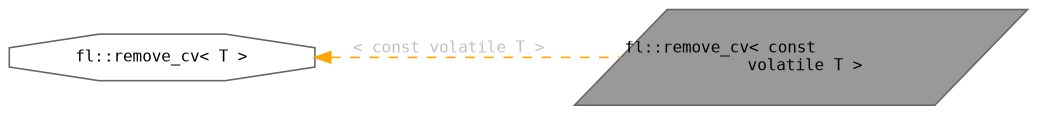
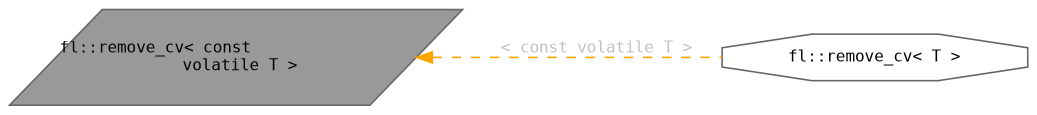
edge "fl::remove_cv< const volatile T >" -> "fl::remove_cv< T >": reversed
